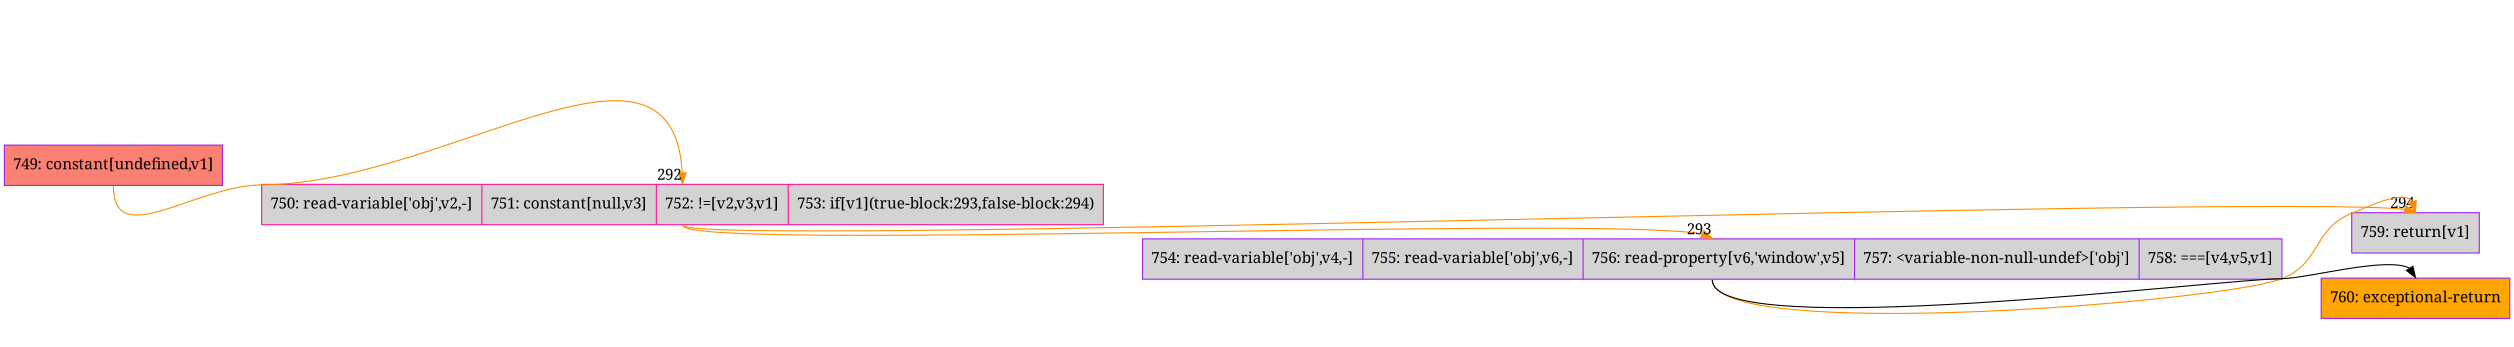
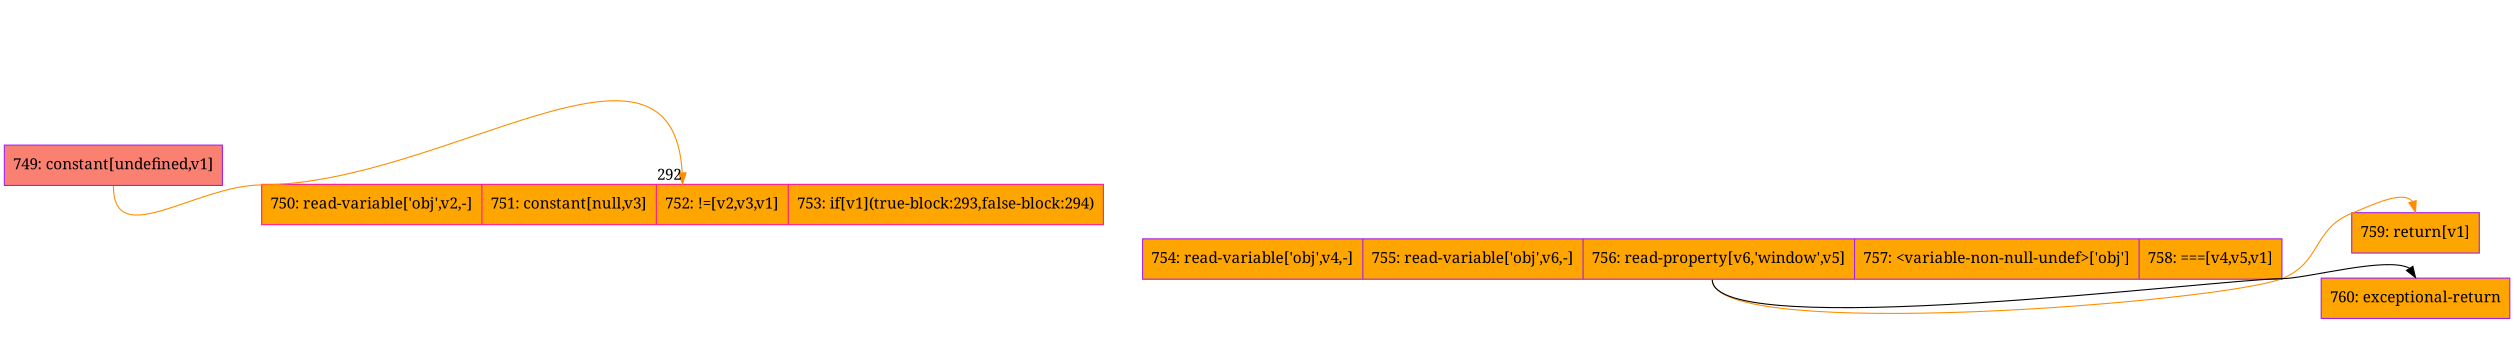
node "750: read-variable['obj',v2,-]": fillcolor lightgrey -> orange
edge "750: read-variable['obj',v2,-]" -> "759: return[v1]": removed
edge "750: read-variable['obj',v2,-]" -> "754: read-variable['obj',v4,-]": removed
node "759: return[v1]": fillcolor lightgrey -> orange
node "754: read-variable['obj',v4,-]": fillcolor lightgrey -> orange
